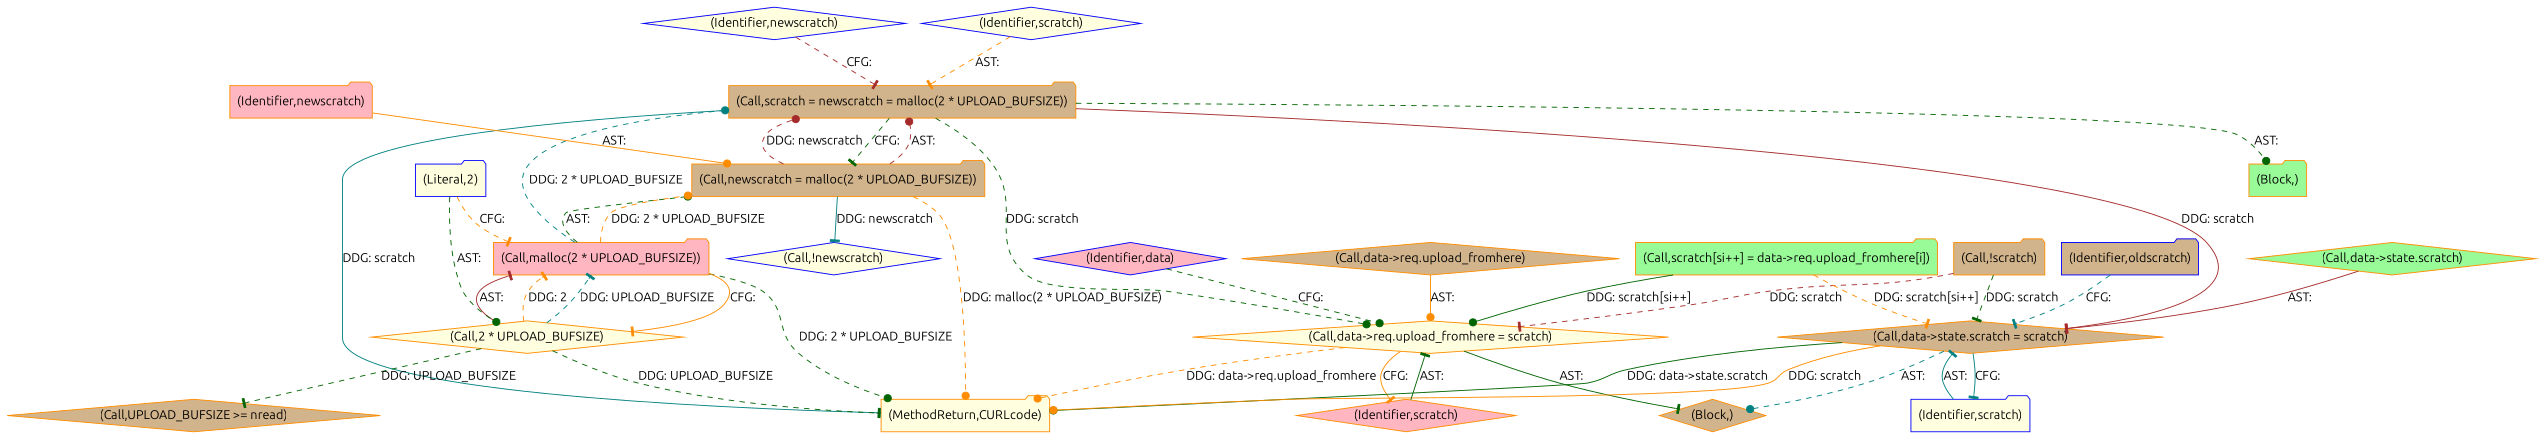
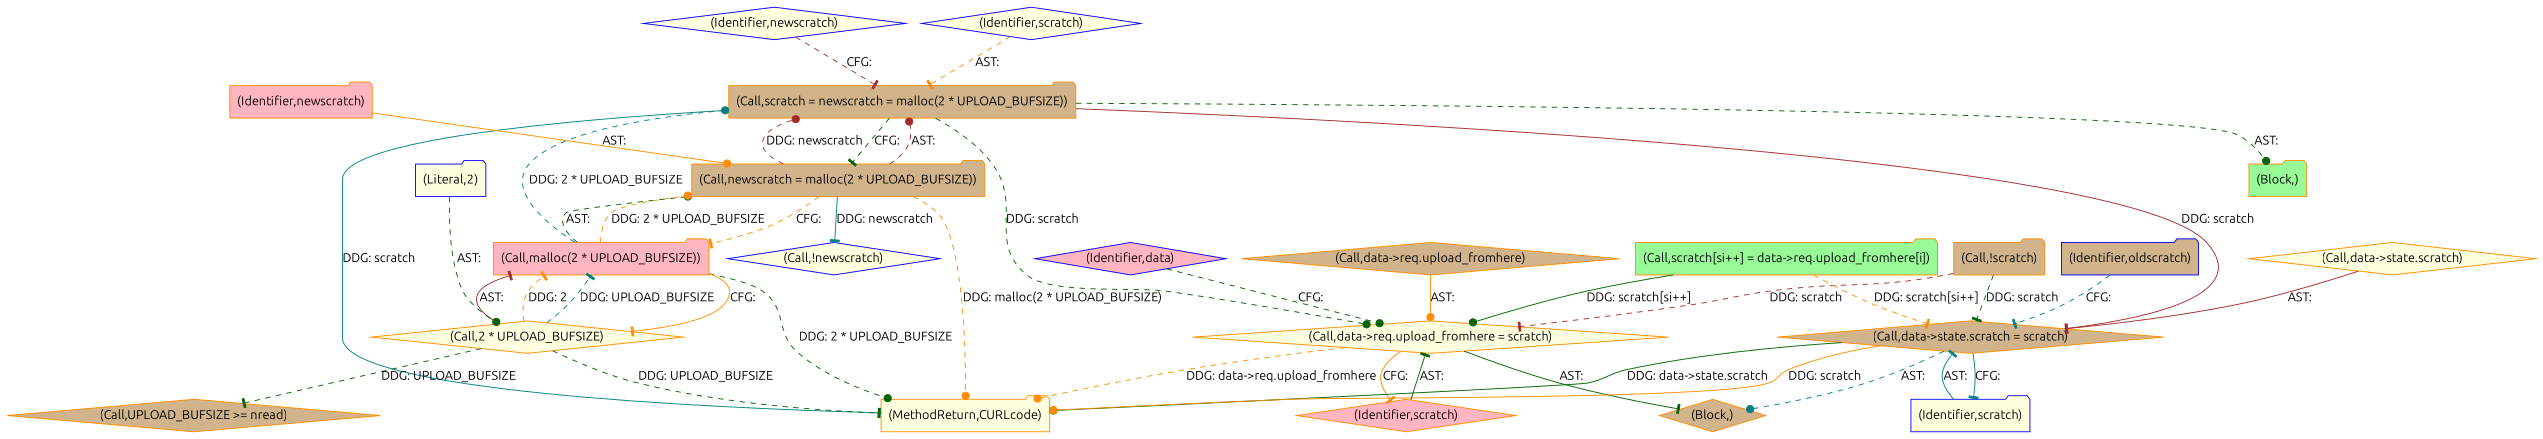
edge "(Literal,2)" -> "(Call,malloc(2 * UPLOAD_BUFSIZE))": now "(Call,newscratch = malloc(2 * UPLOAD_BUFSIZE))" -> "(Call,malloc(2 * UPLOAD_BUFSIZE))"
node "(Call,data->state.scratch)": fillcolor palegreen -> lightyellow
